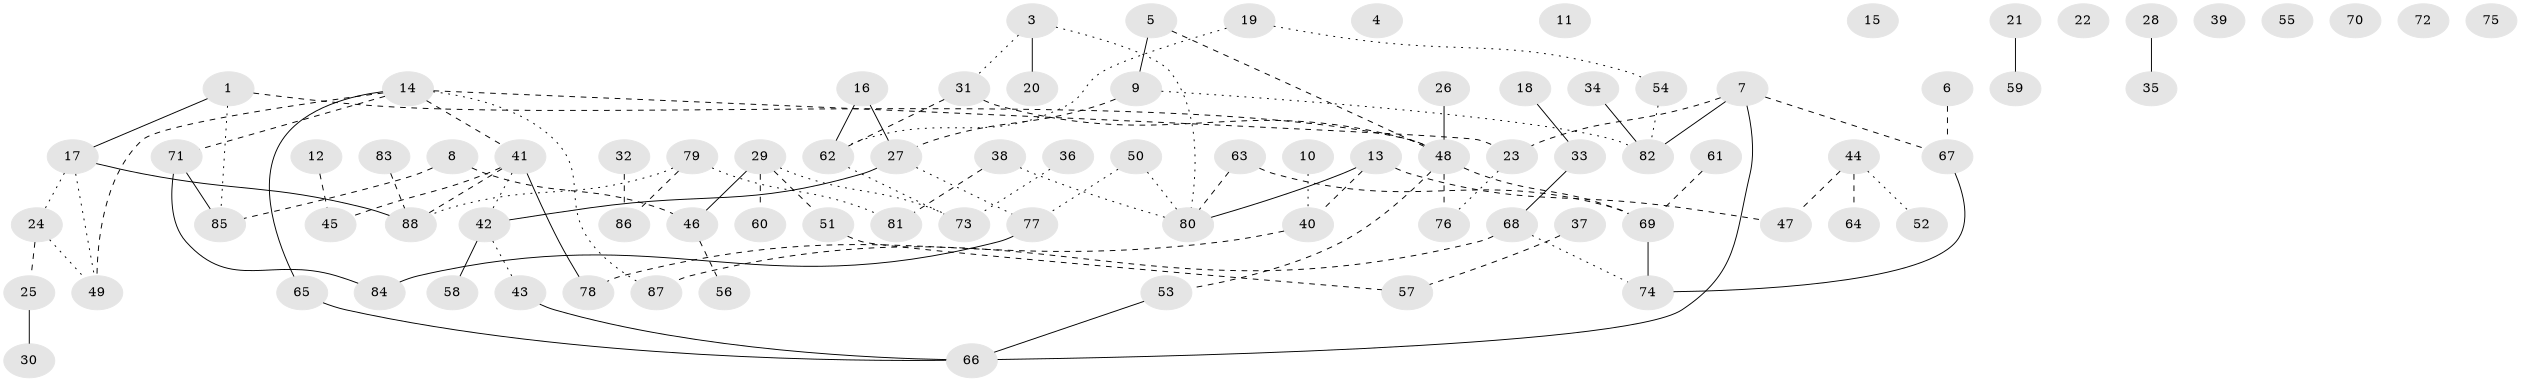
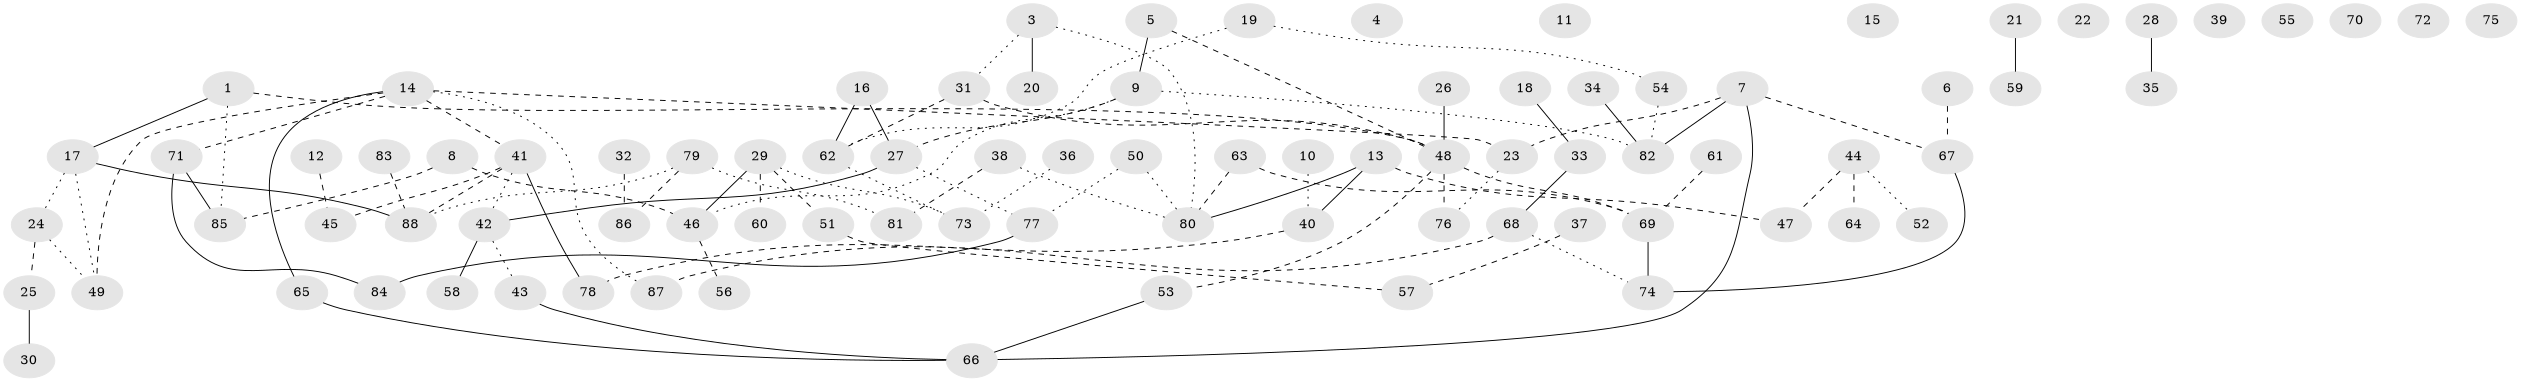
edge "9" -- "46": added
edge "13" -- "40": style dashed -> solid
